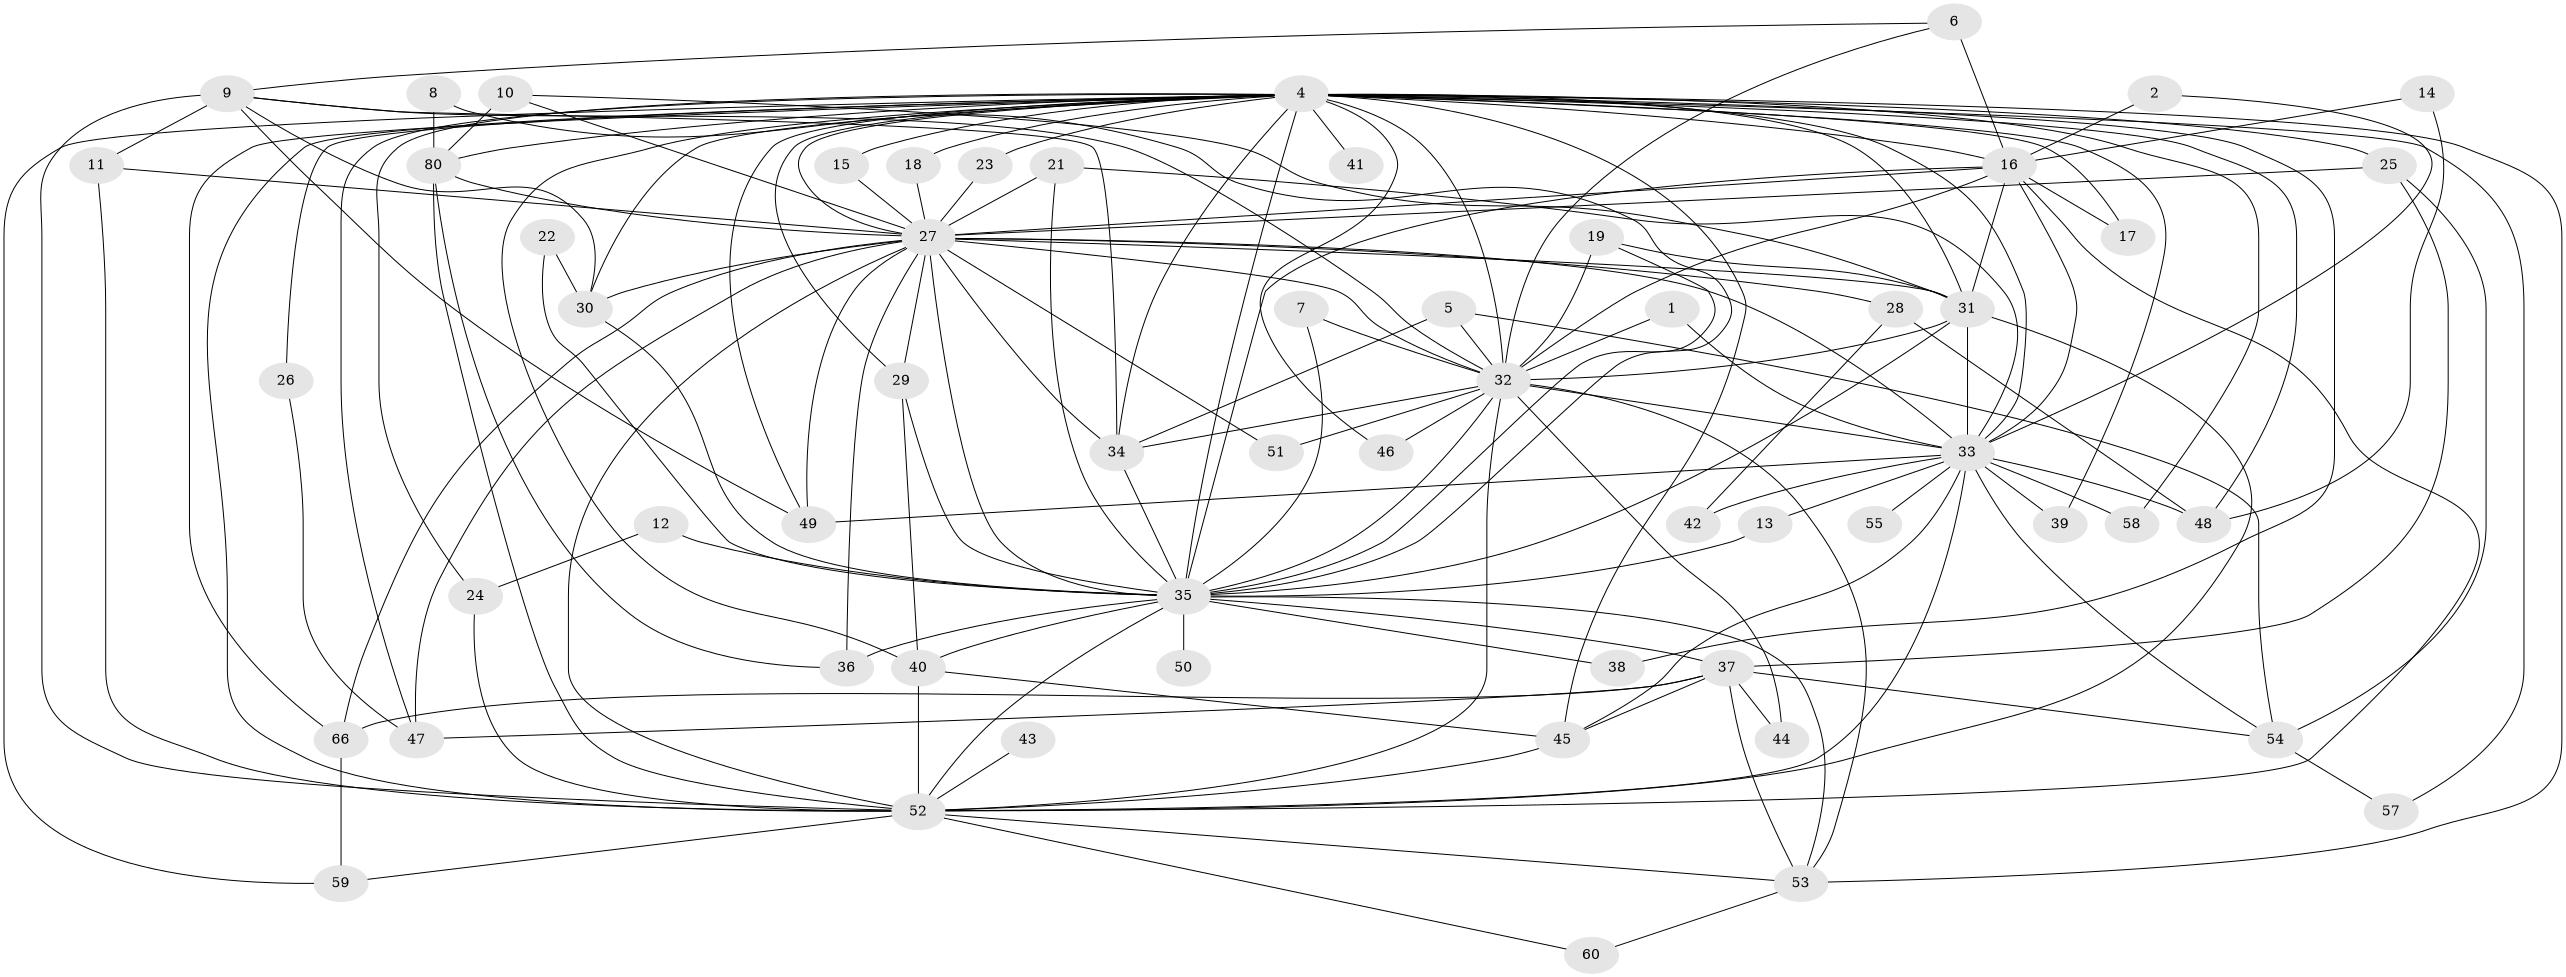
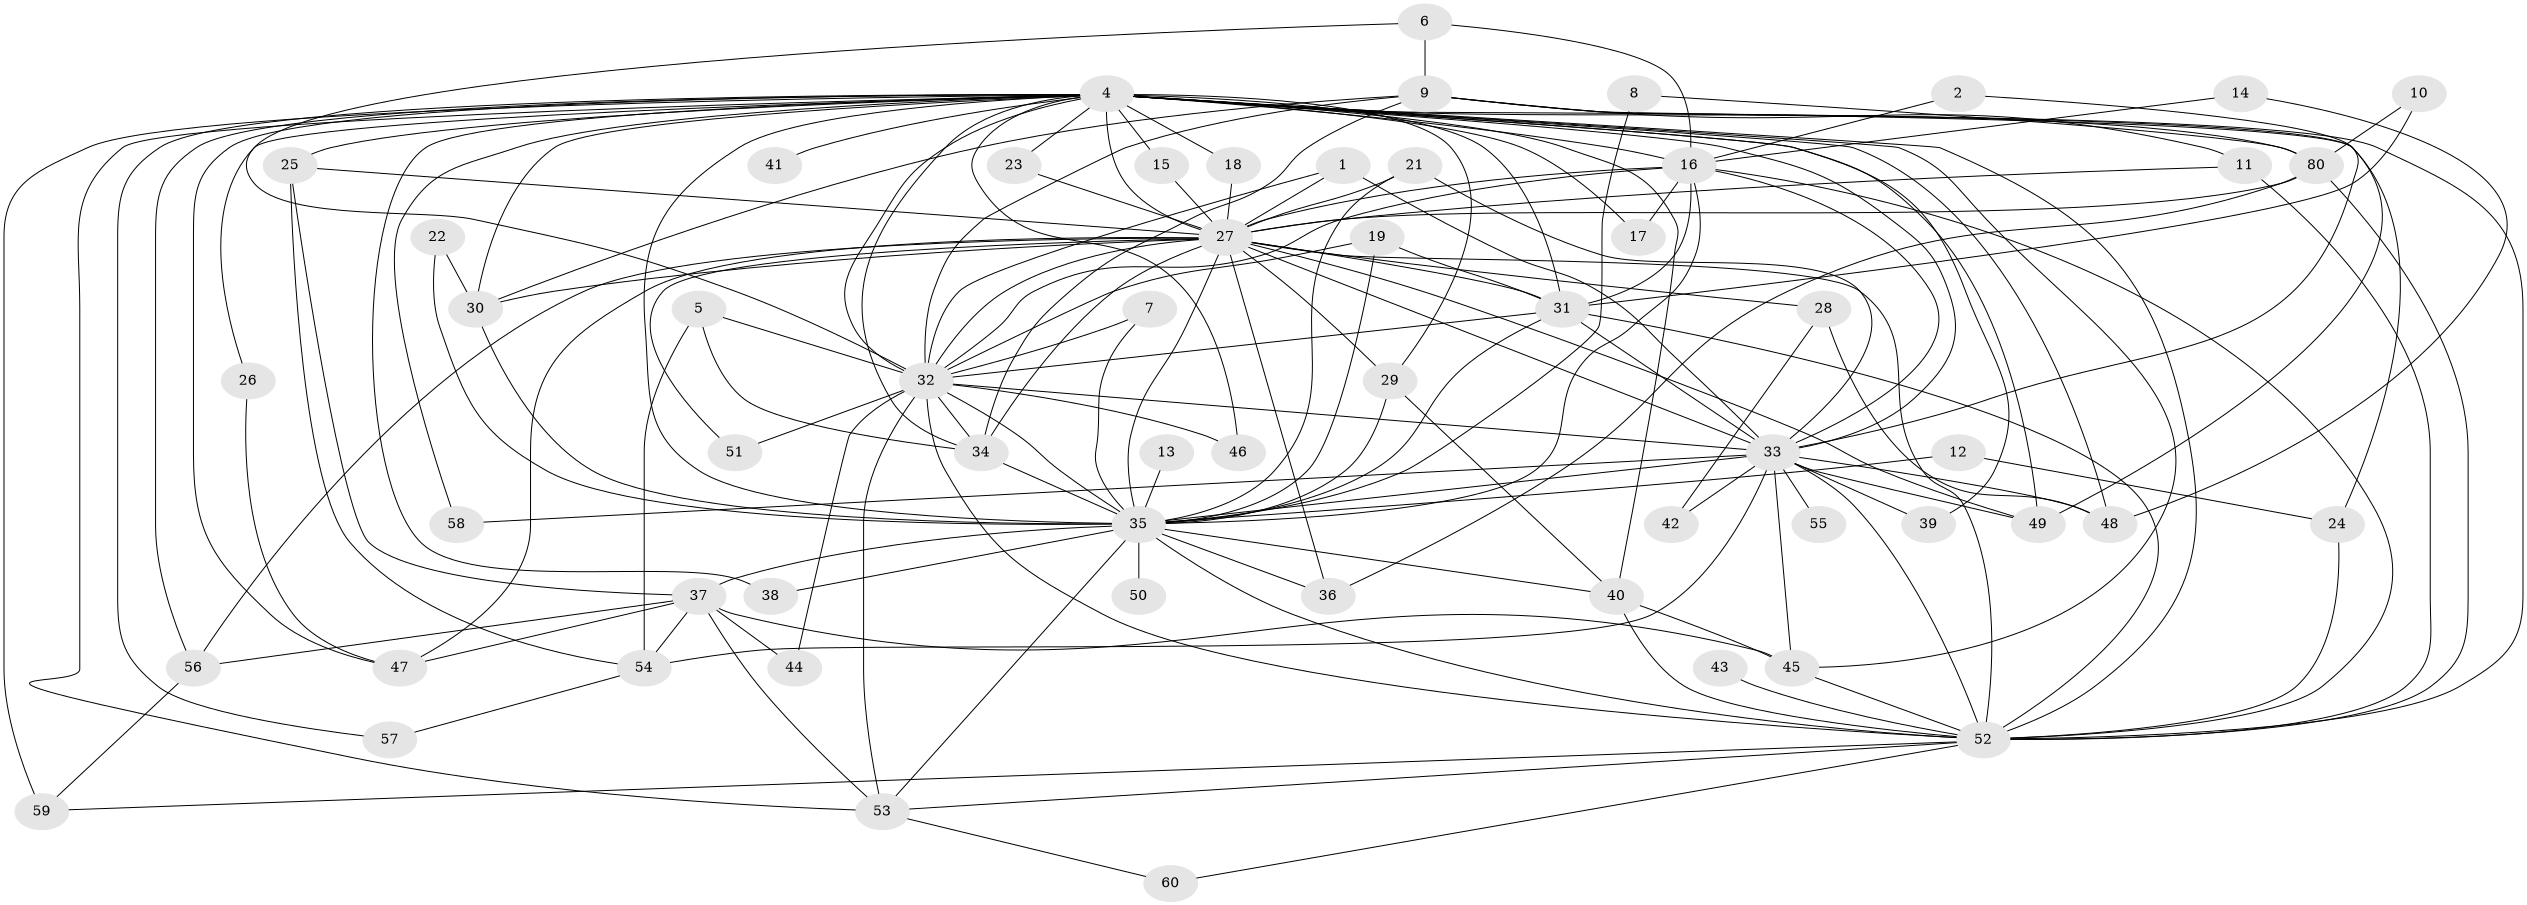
edge "10" -- "27": now "1" -- "27"
edge "33" -- "13": now "33" -- "35"
node "66": label "66" -> "56"
